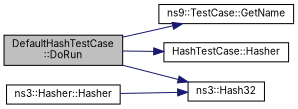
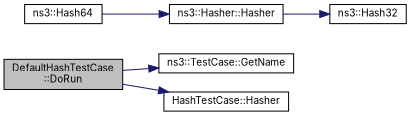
node "ns3::Hash64": added
node "ns9::TestCase::GetName": label "ns9::TestCase::GetName" -> "ns3::TestCase::GetName"
edge "DefaultHashTestCase ::DoRun" -> "ns3::Hash32": removed
